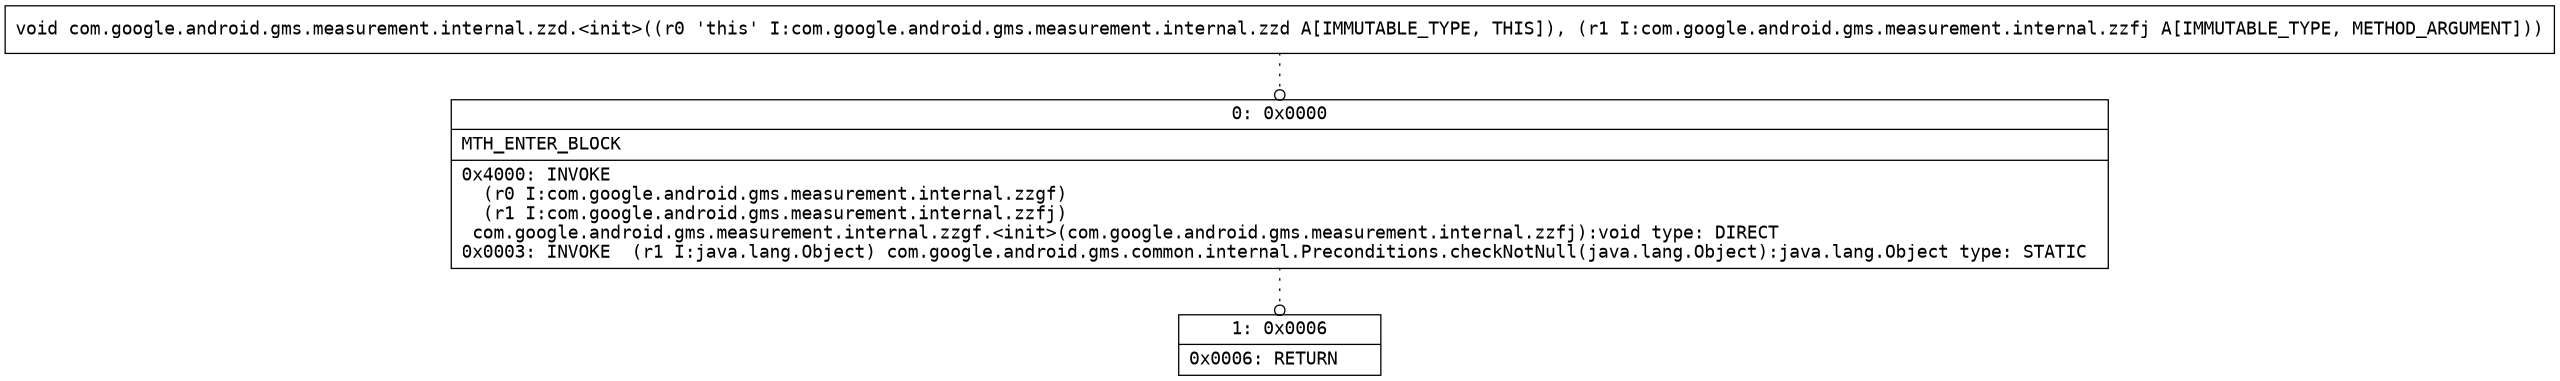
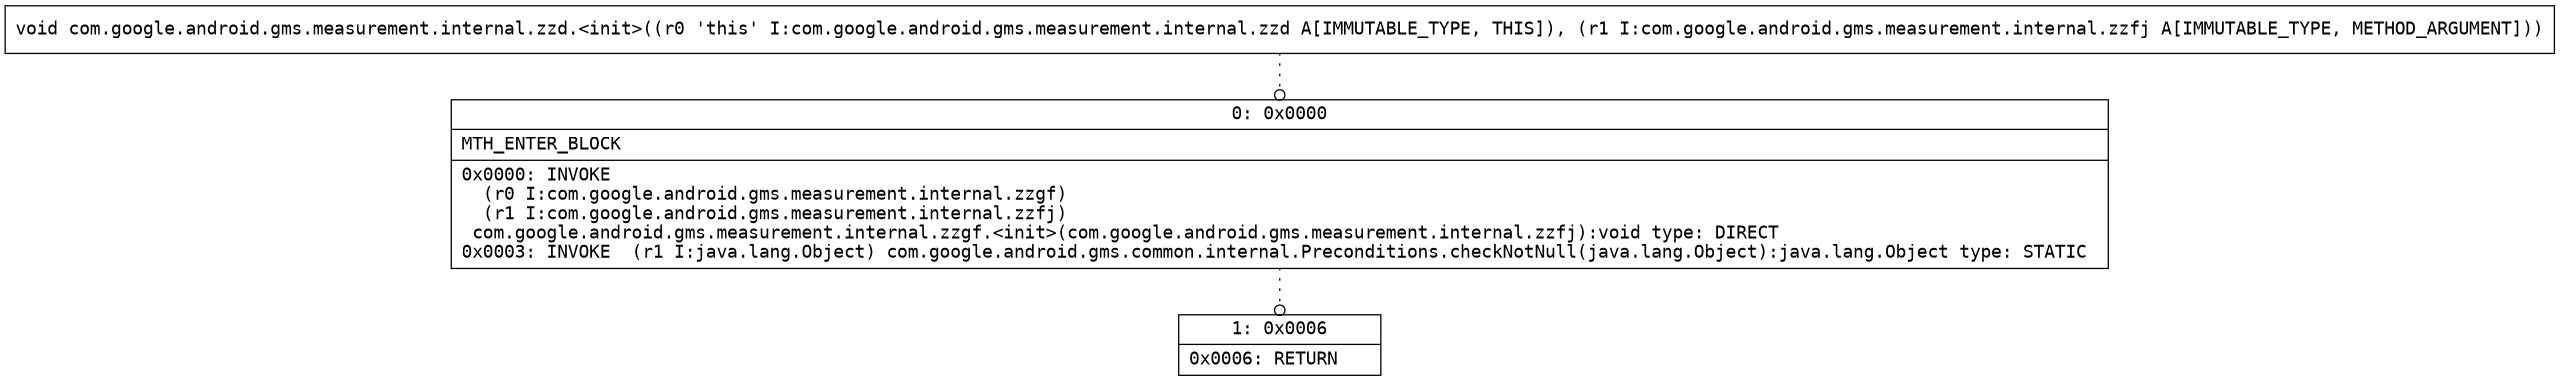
node "0: 0x0000": text "0x4000: INVOKE" -> "0x0000: INVOKE"
